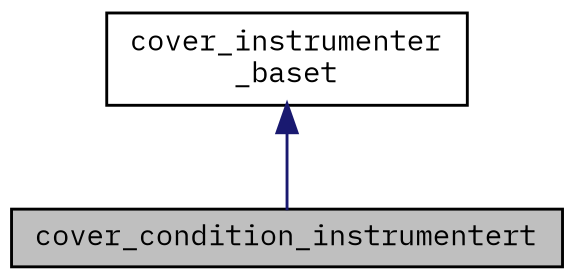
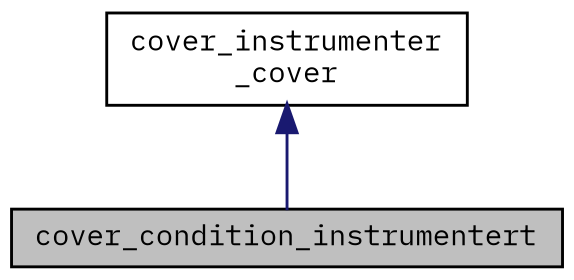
node "cover_instrumenter _baset": label "cover_instrumenter _baset" -> "cover_instrumenter _cover"
